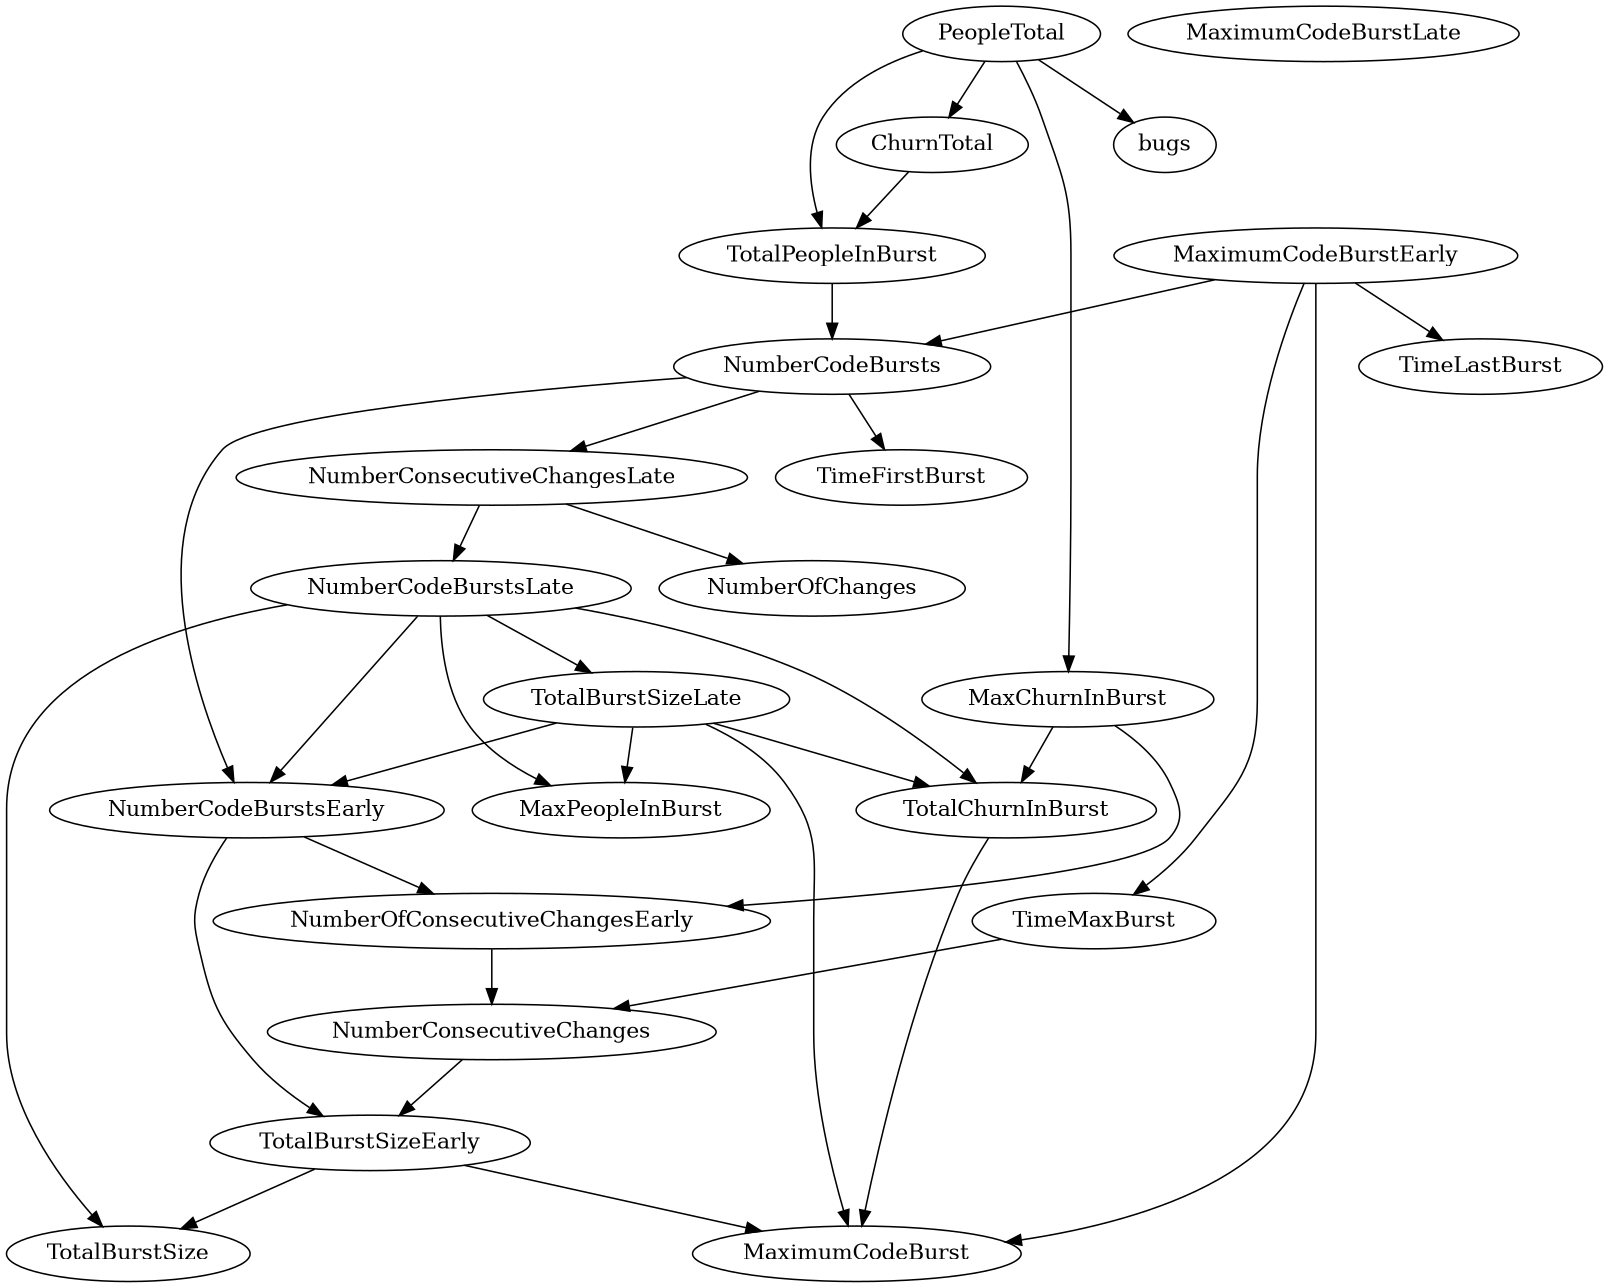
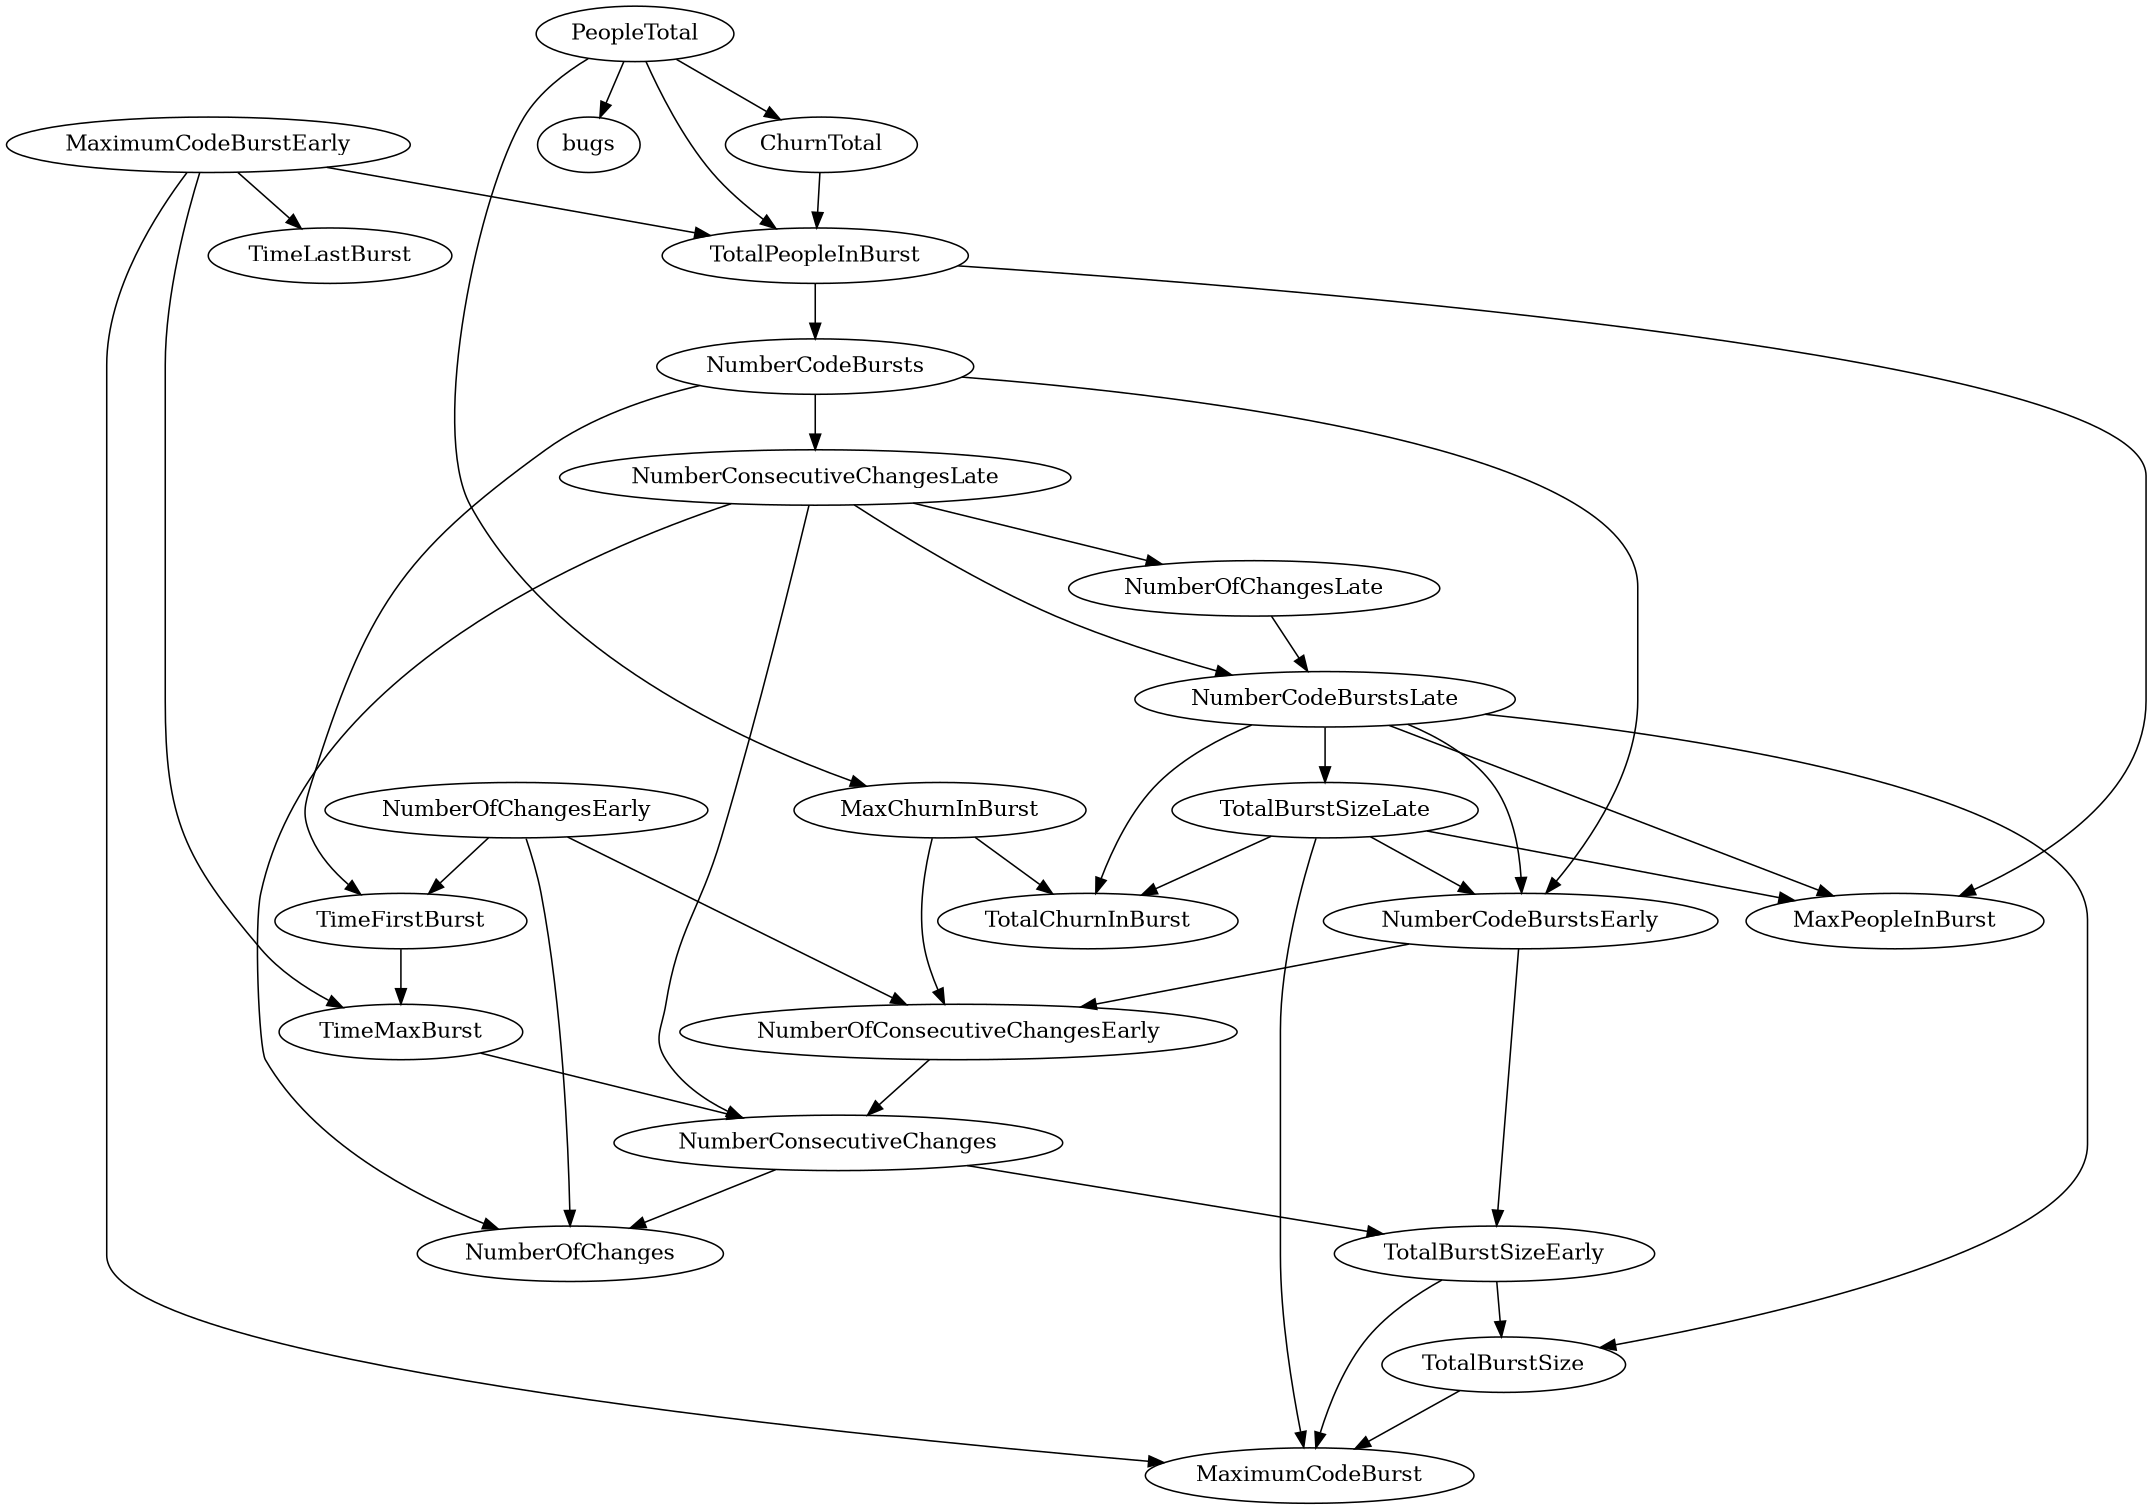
node "MaximumCodeBurstLate": removed
edge "MaximumCodeBurstEarly" -> "NumberCodeBursts": now "MaximumCodeBurstEarly" -> "TotalPeopleInBurst"
edge "TotalPeopleInBurst" -> "MaxPeopleInBurst": added
node "NumberOfChangesLate": added
node "NumberOfChangesEarly": added
edge "NumberConsecutiveChangesLate" -> "NumberConsecutiveChanges": added
edge "TimeFirstBurst" -> "TimeMaxBurst": added
edge "TotalChurnInBurst" -> "MaximumCodeBurst": now "TotalBurstSize" -> "MaximumCodeBurst"
edge "NumberConsecutiveChanges" -> "NumberOfChanges": added
